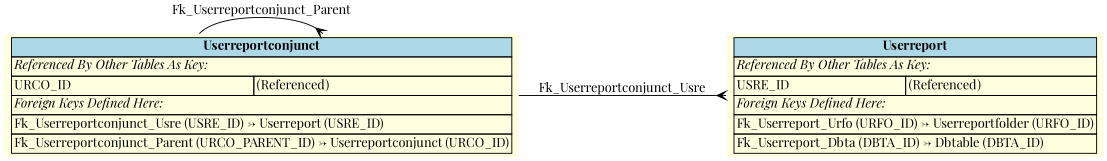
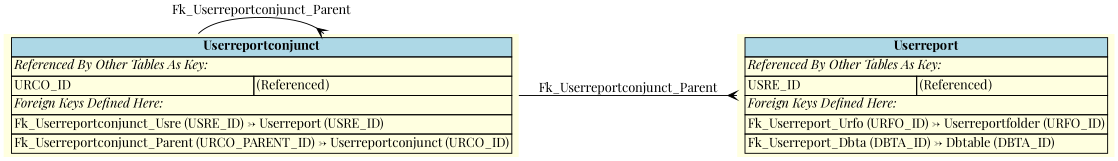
edge "Userreportconjunct" -- "Userreport": label " Fk_Userreportconjunct_Usre " -> " Fk_Userreportconjunct_Parent "
